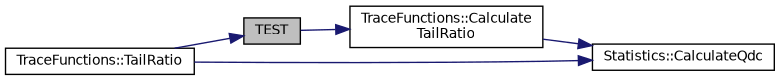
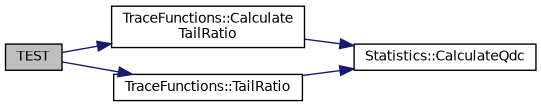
edge "TraceFunctions::TailRatio" -> "TEST": reversed
